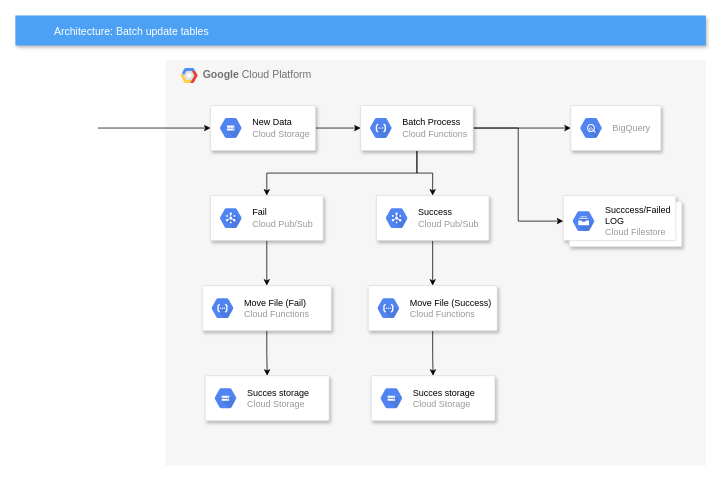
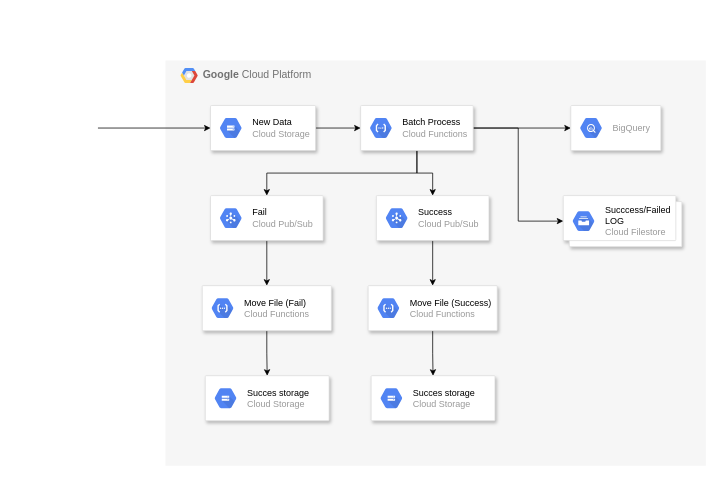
node "Architecture: Batch update tables": removed
